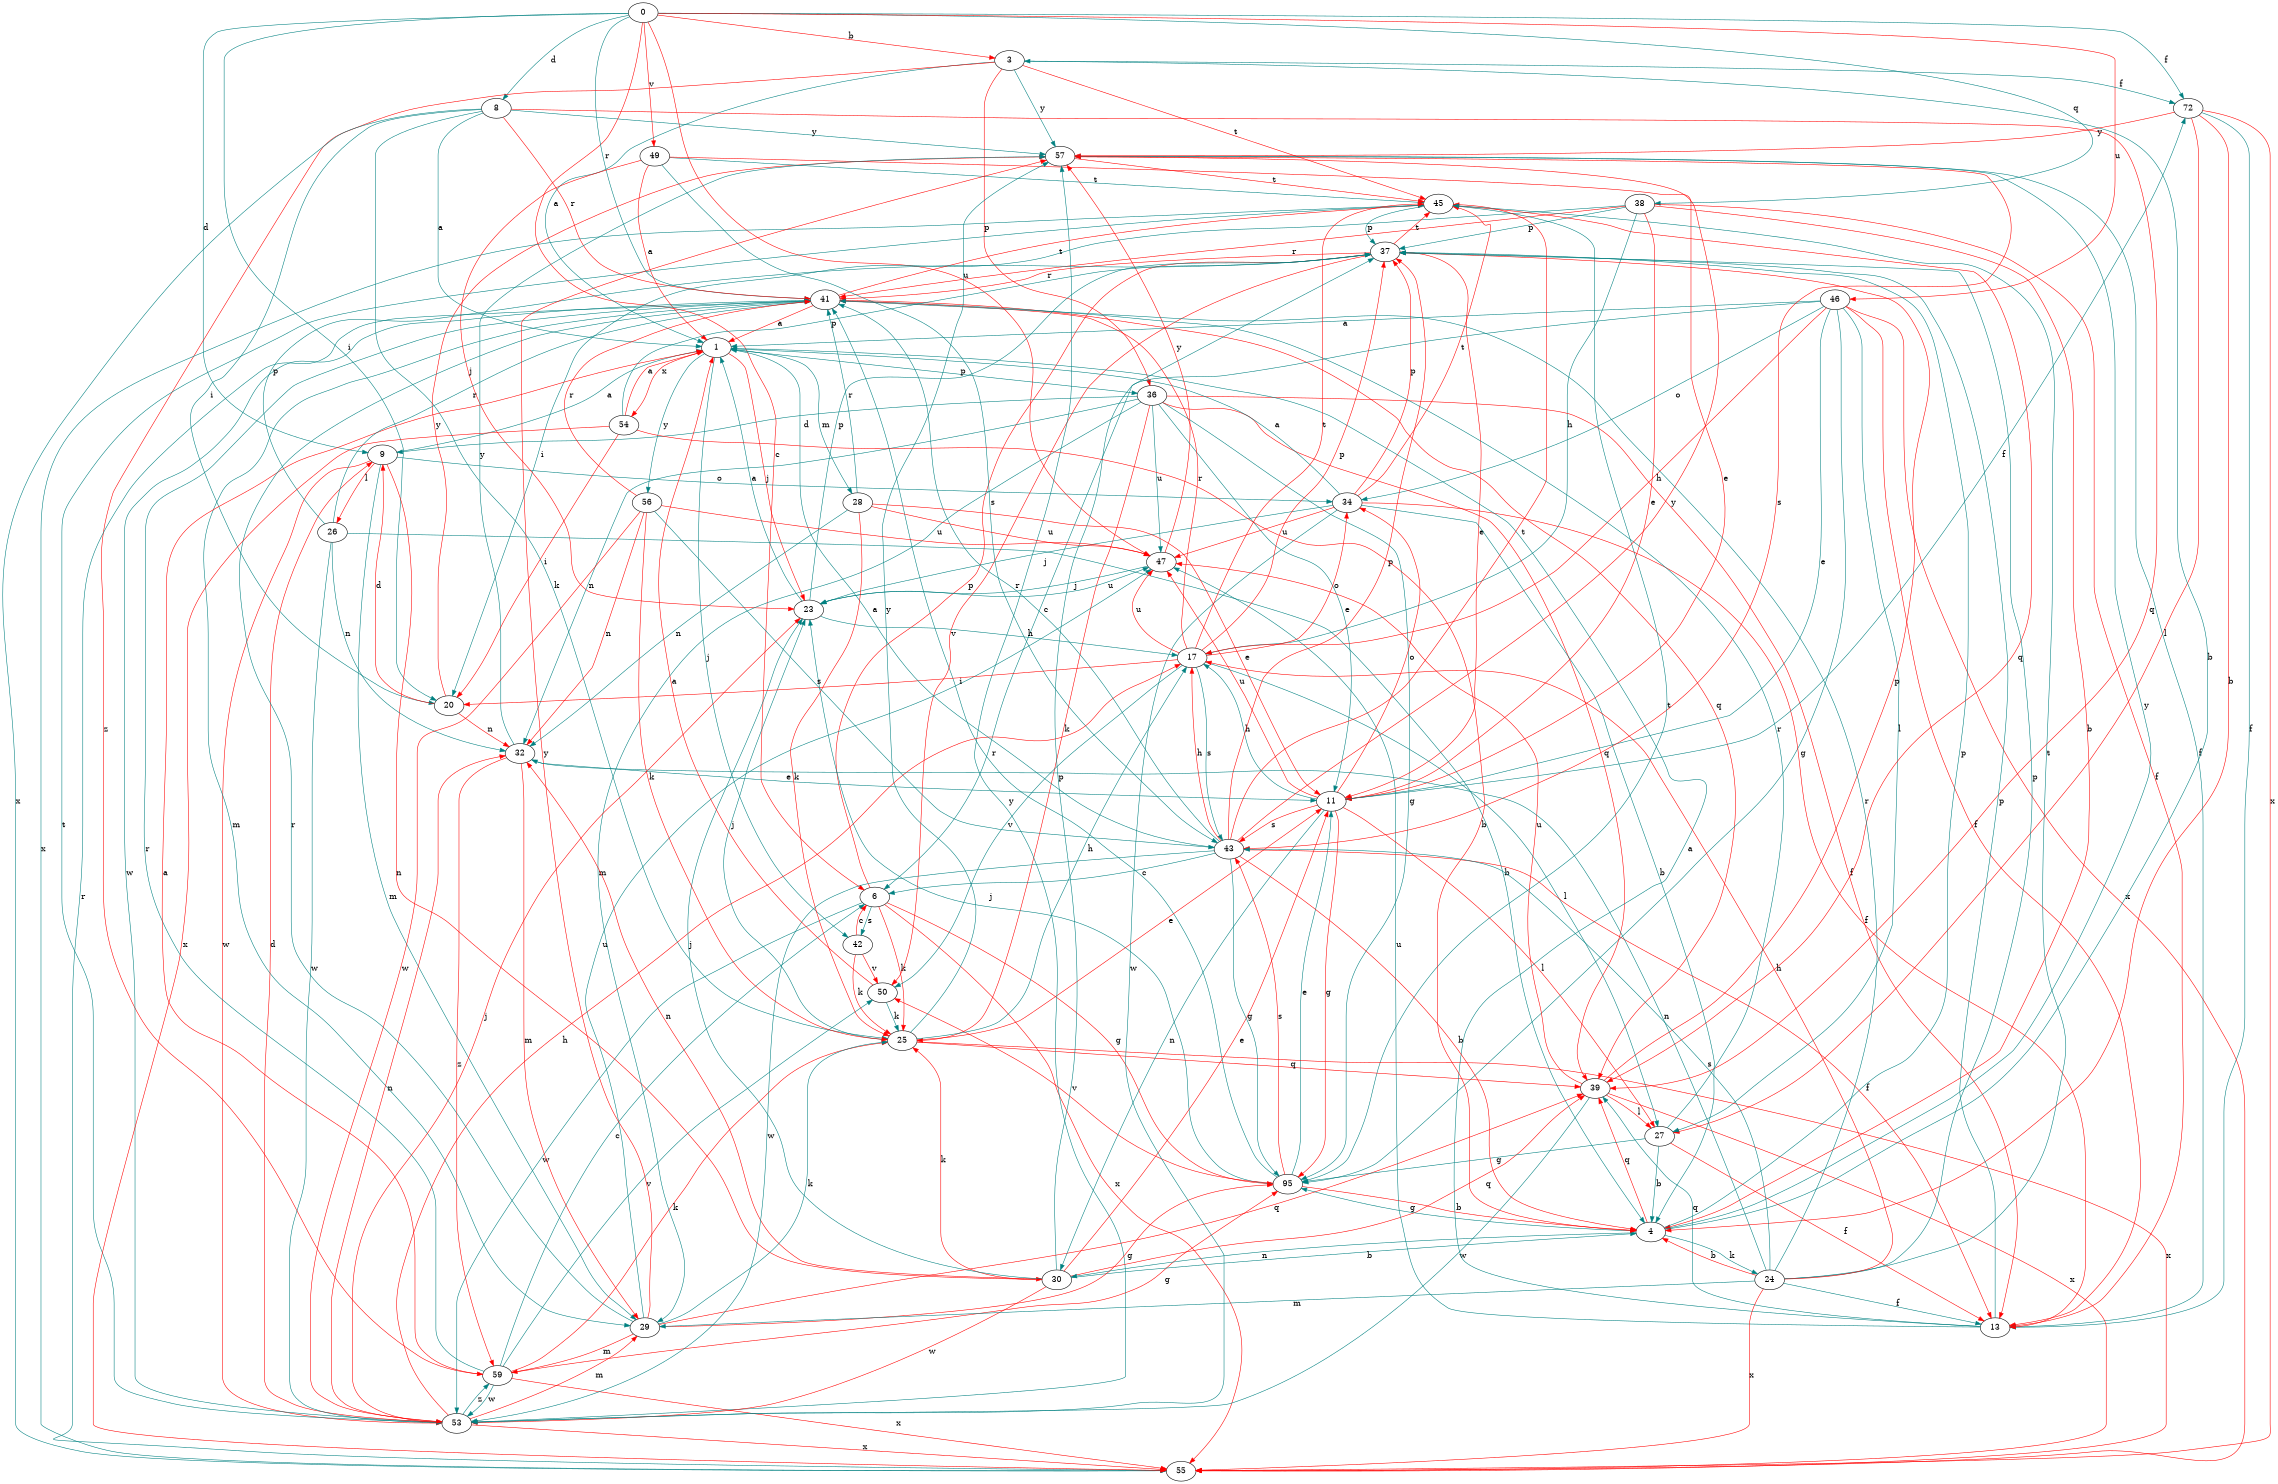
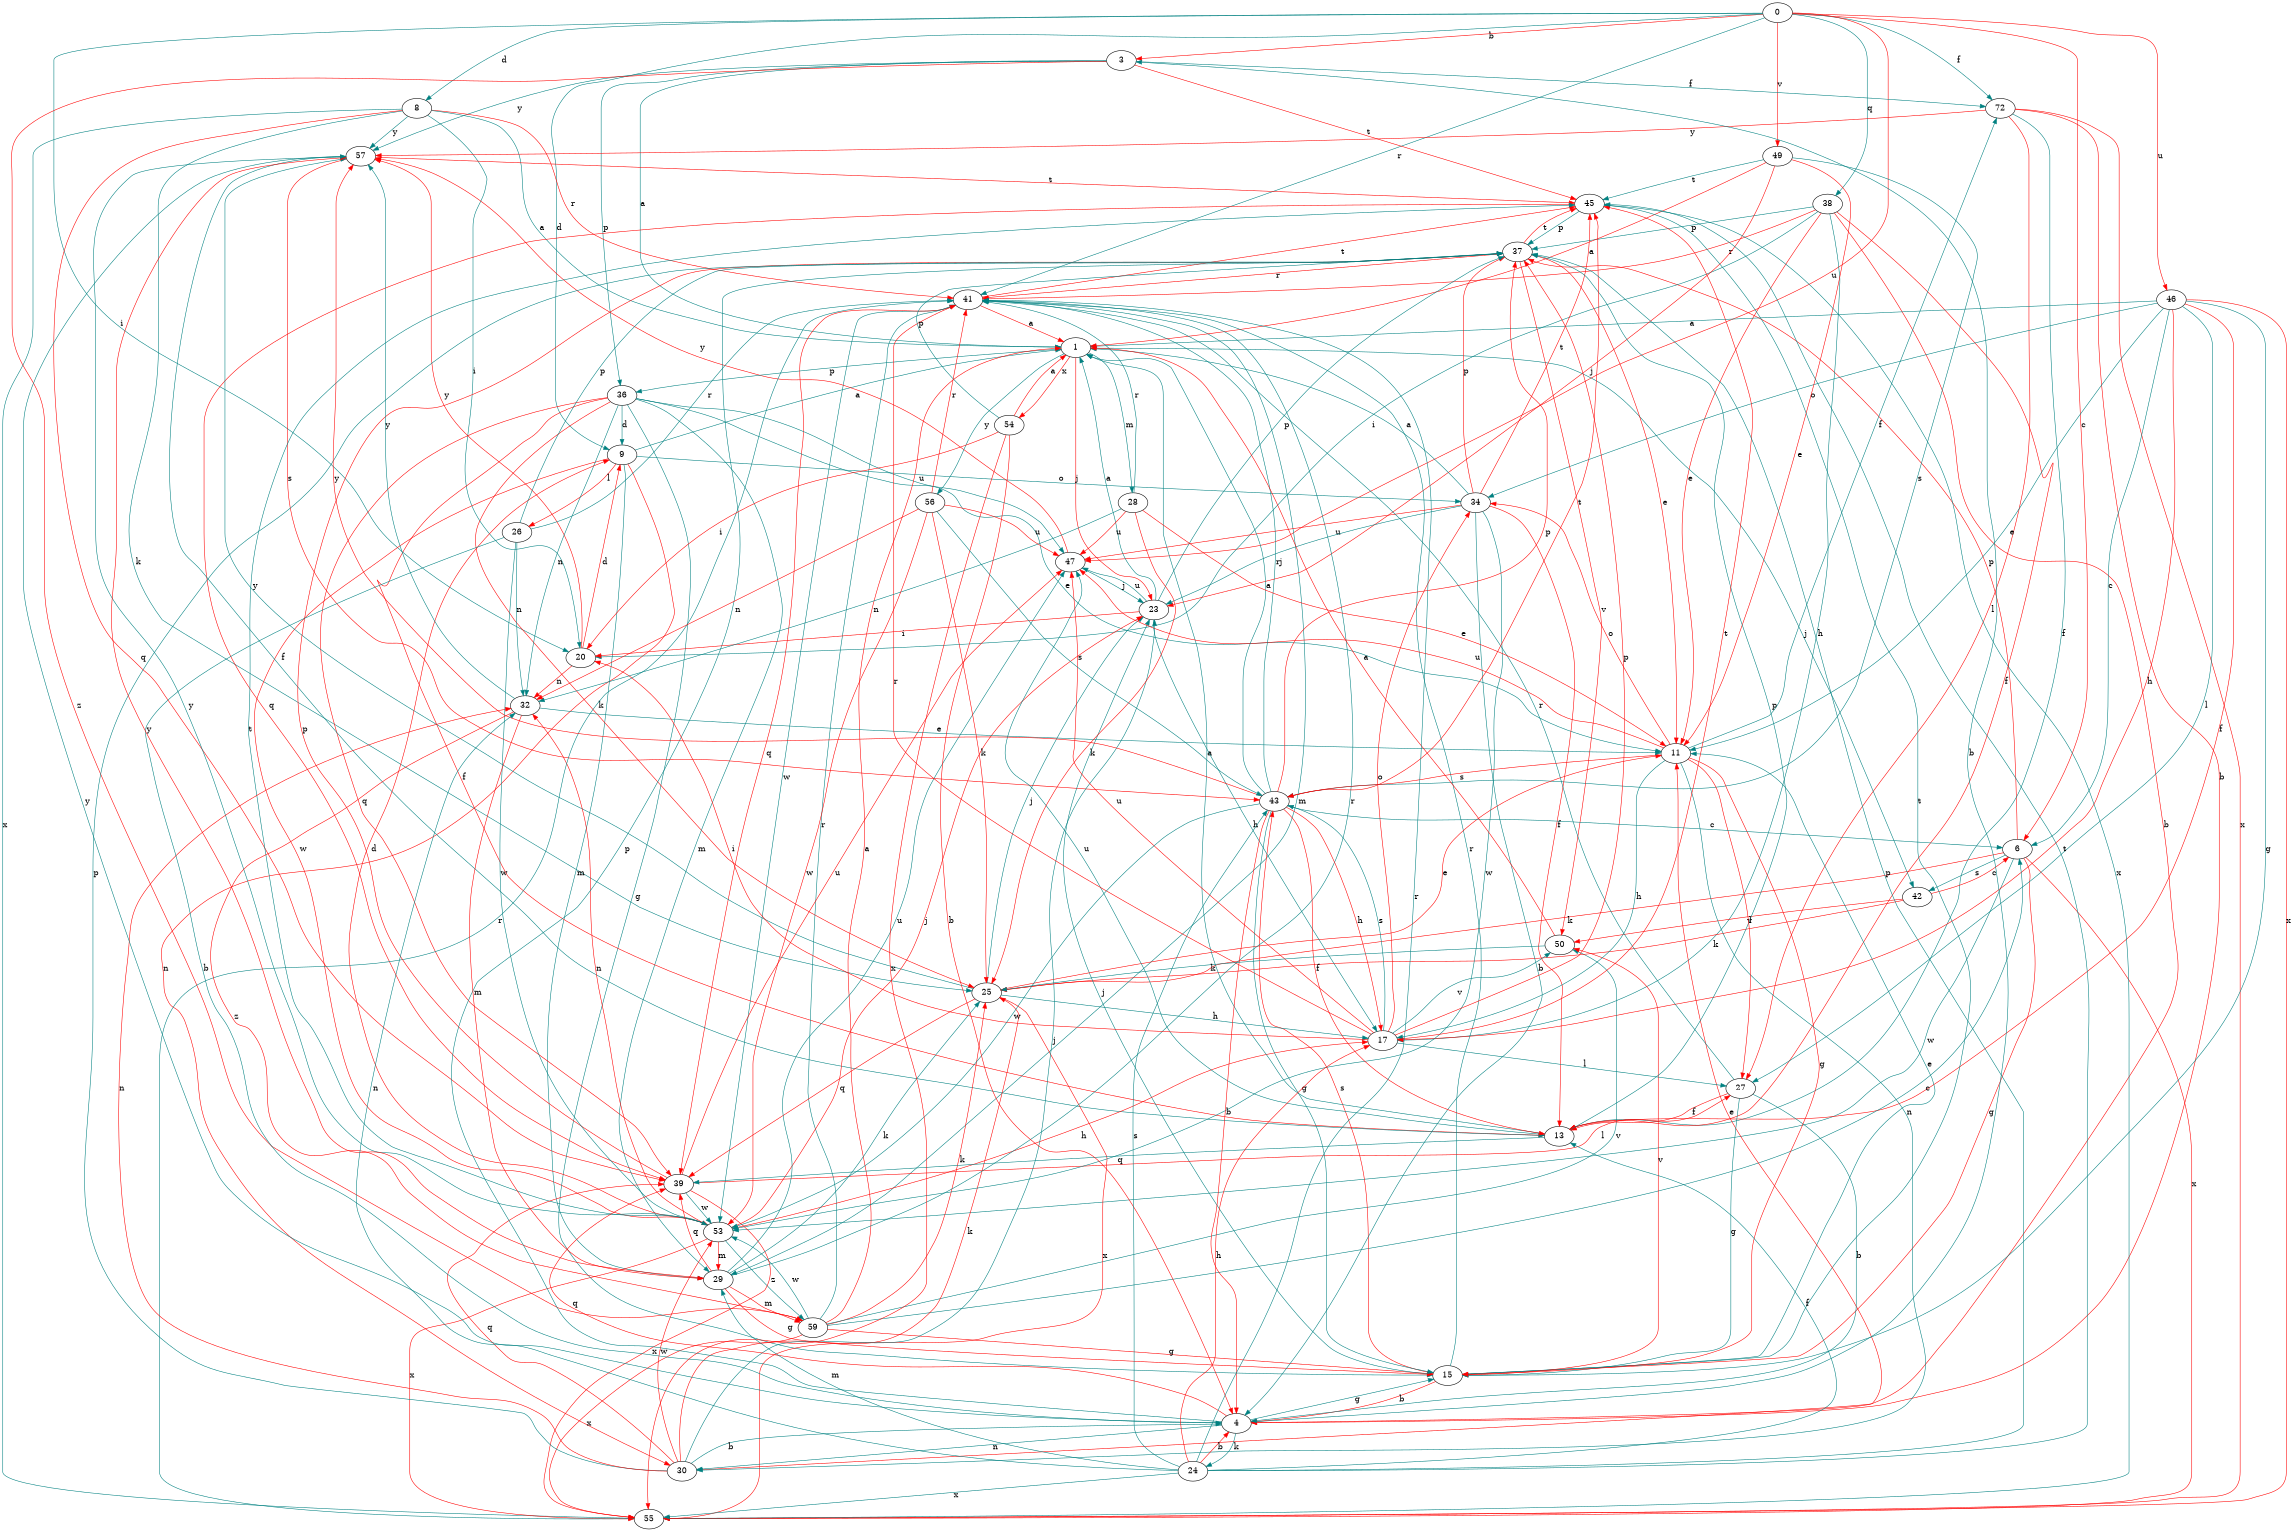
edge "3" -> "36": color red -> teal
edge "23" -> "20": added, label "i"
node "95": label "95" -> "15"
edge "24" -> "55": color red -> teal
